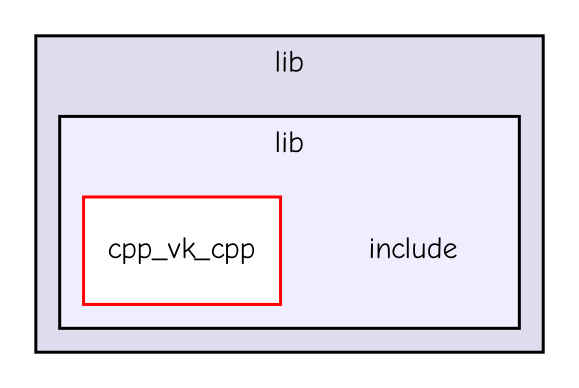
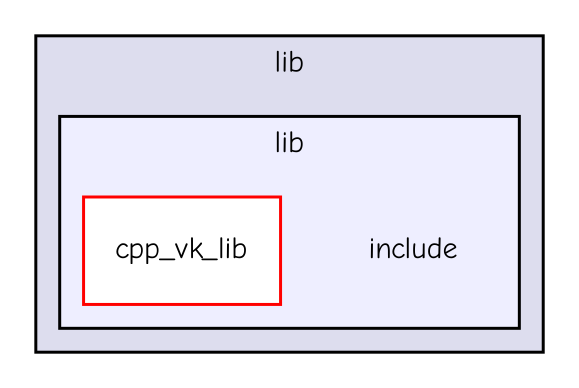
node "cpp_vk_cpp": label "cpp_vk_cpp" -> "cpp_vk_lib"
